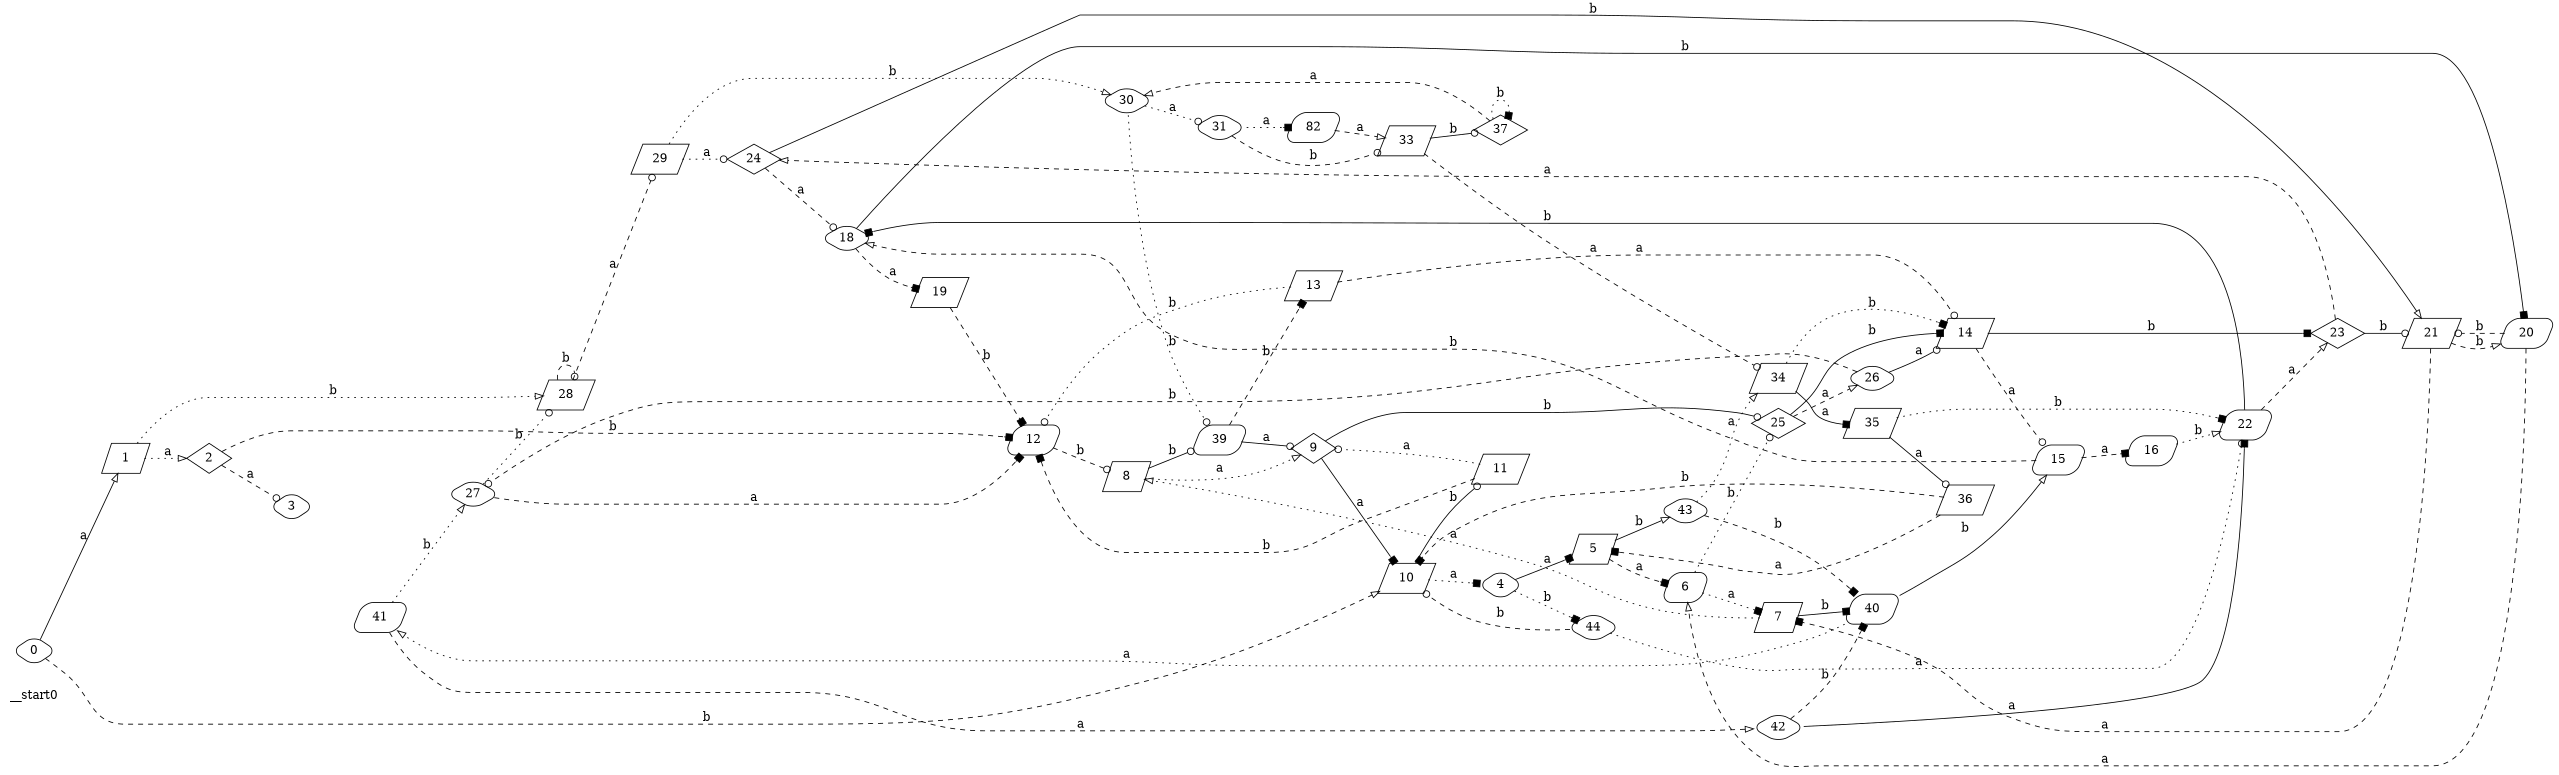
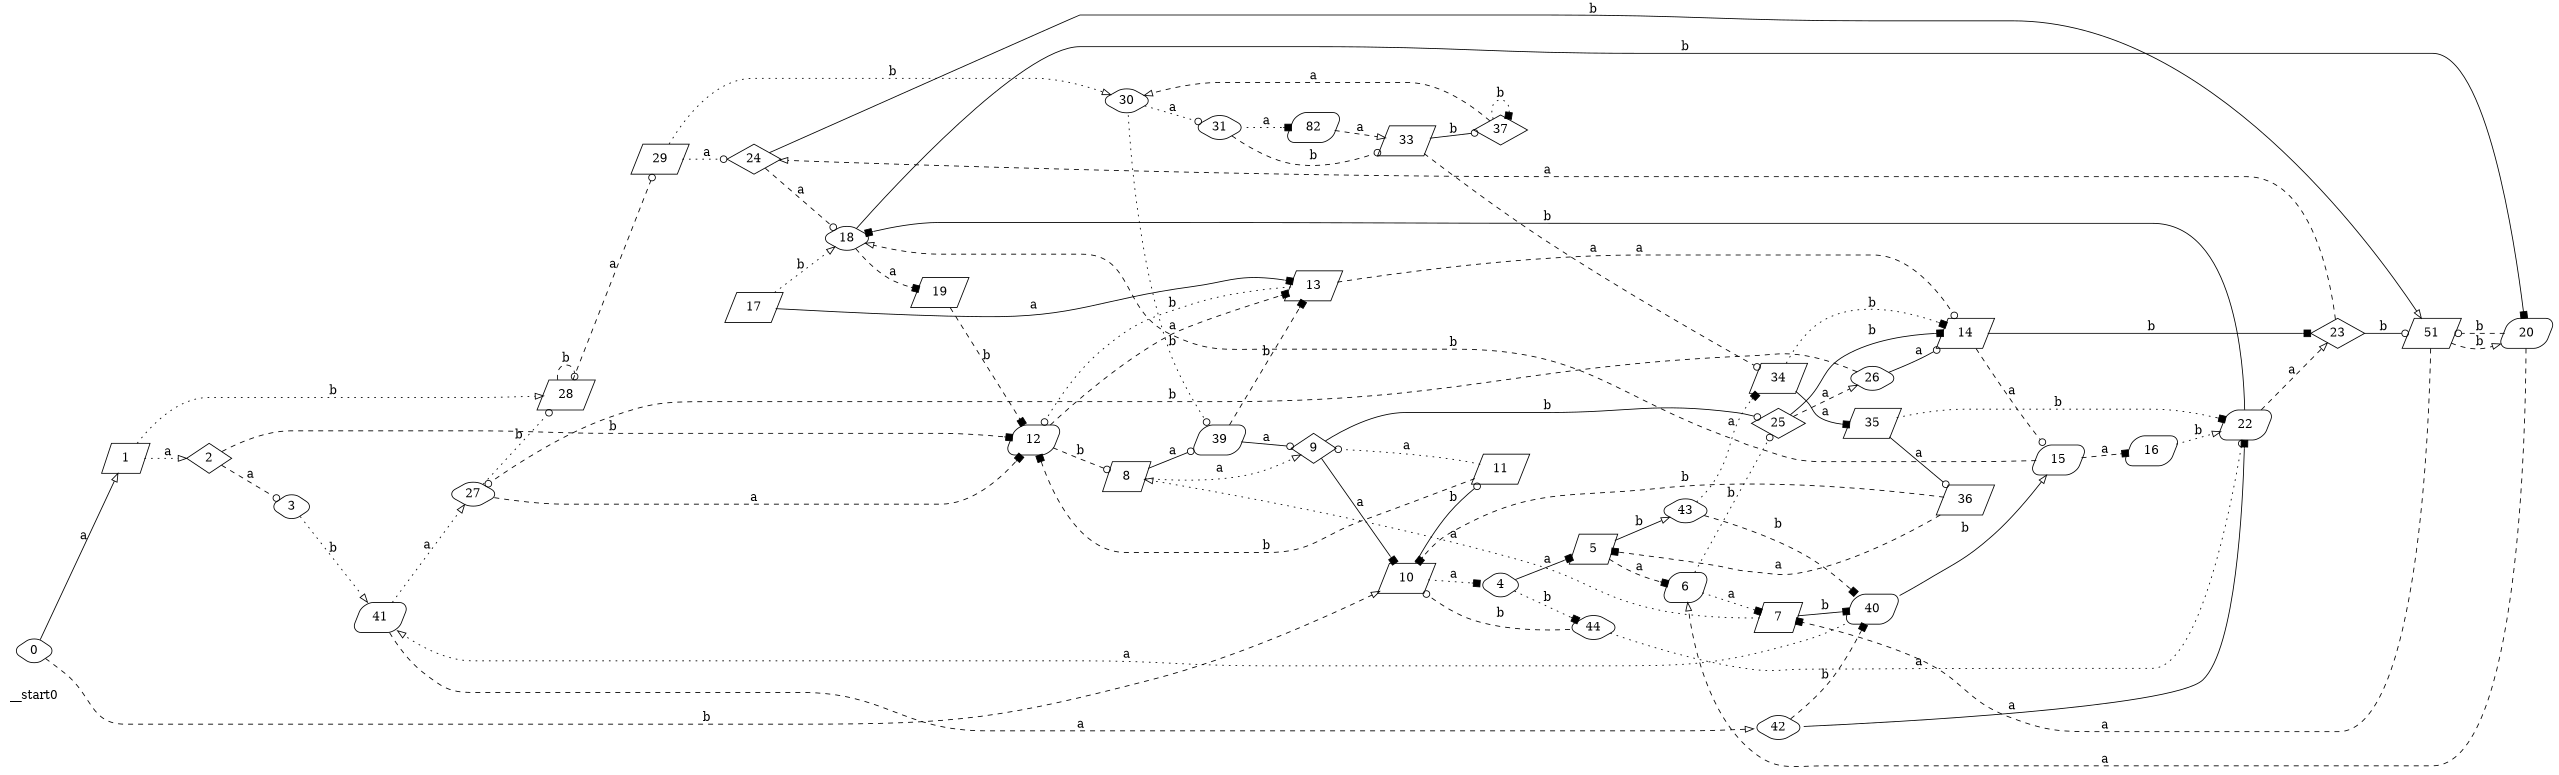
node "17": added
node "21": label "21" -> "51"
edge "12" -> "13": added, label "a"
edge "8" -> "39": label "b" -> "a"
edge "43" -> "34": arrowhead onormal -> box
edge "41" -> "27": label "b" -> "a"
edge "3" -> "41": added, label "b"
